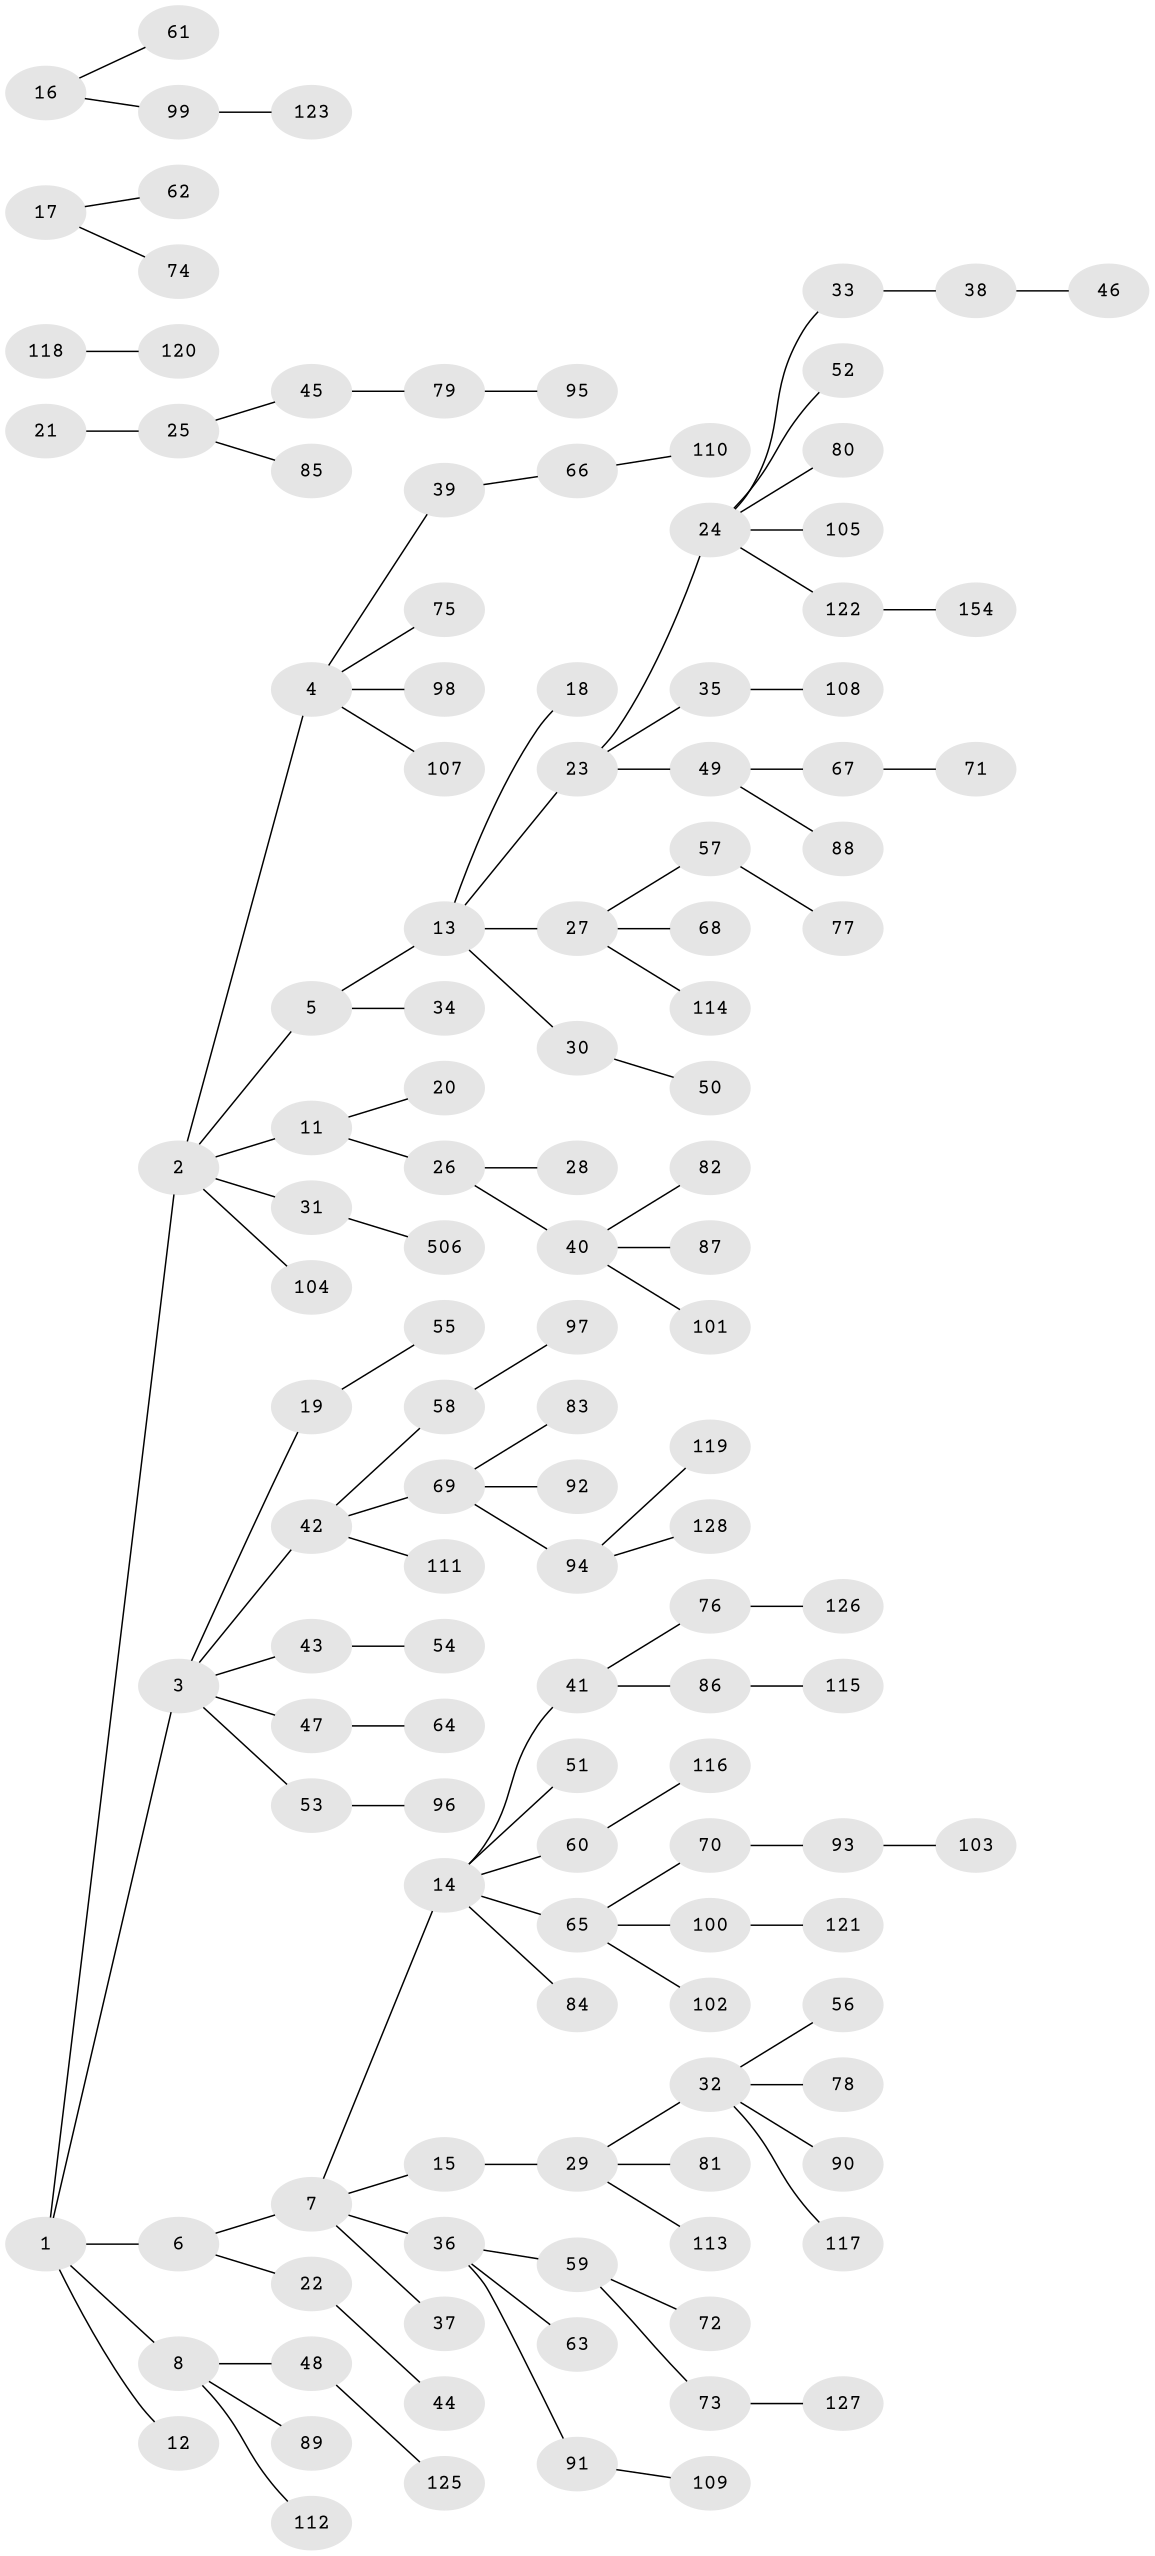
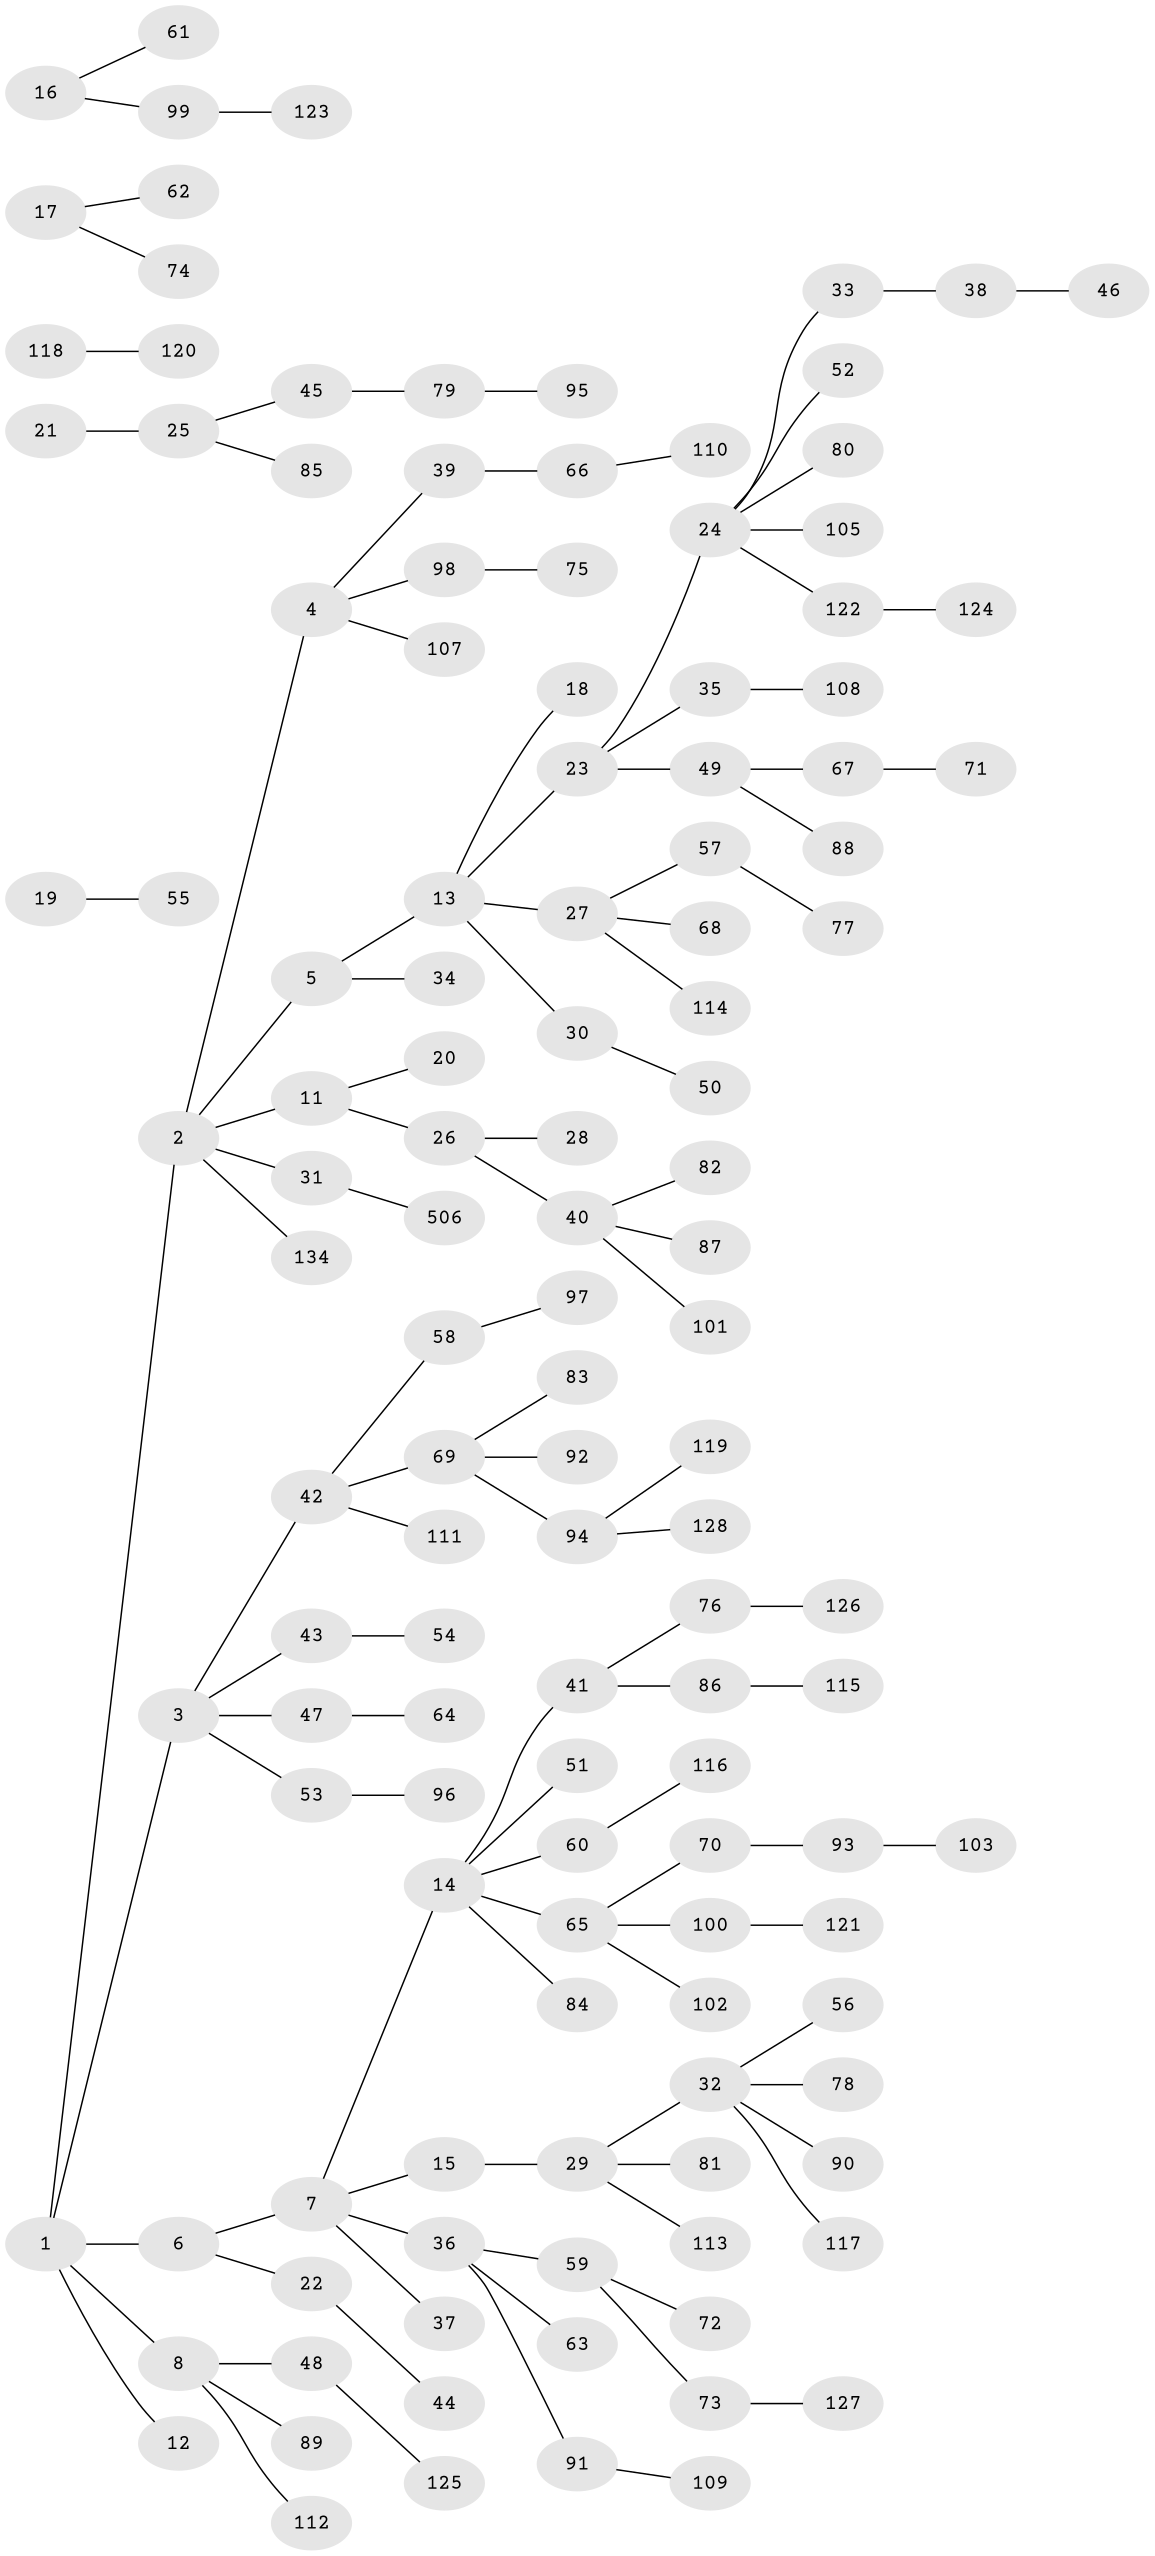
node "154": label "154" -> "124"
edge "75" -- "4": now "75" -- "98"
node "104": label "104" -> "134"
edge "19" -- "3": removed
